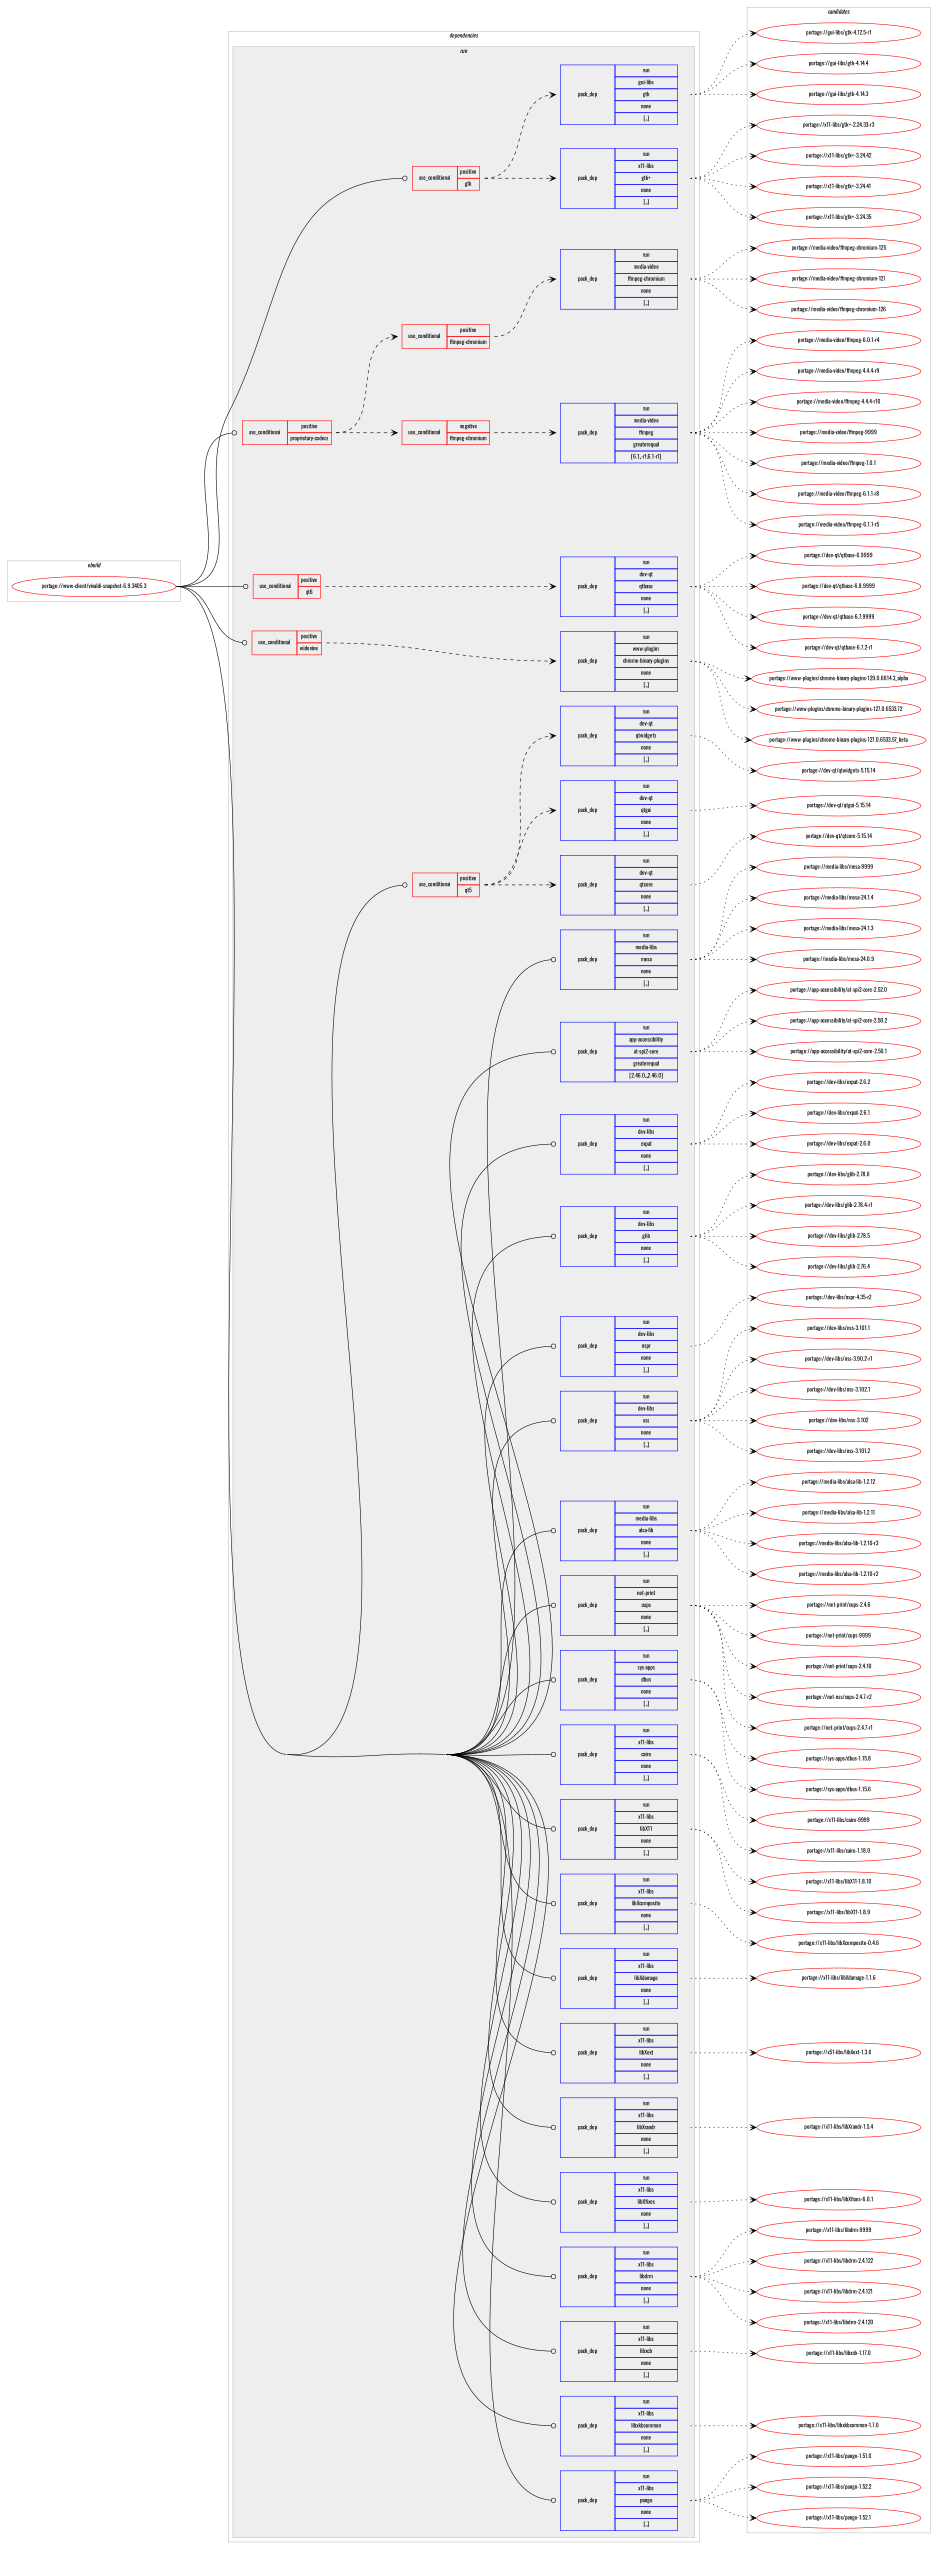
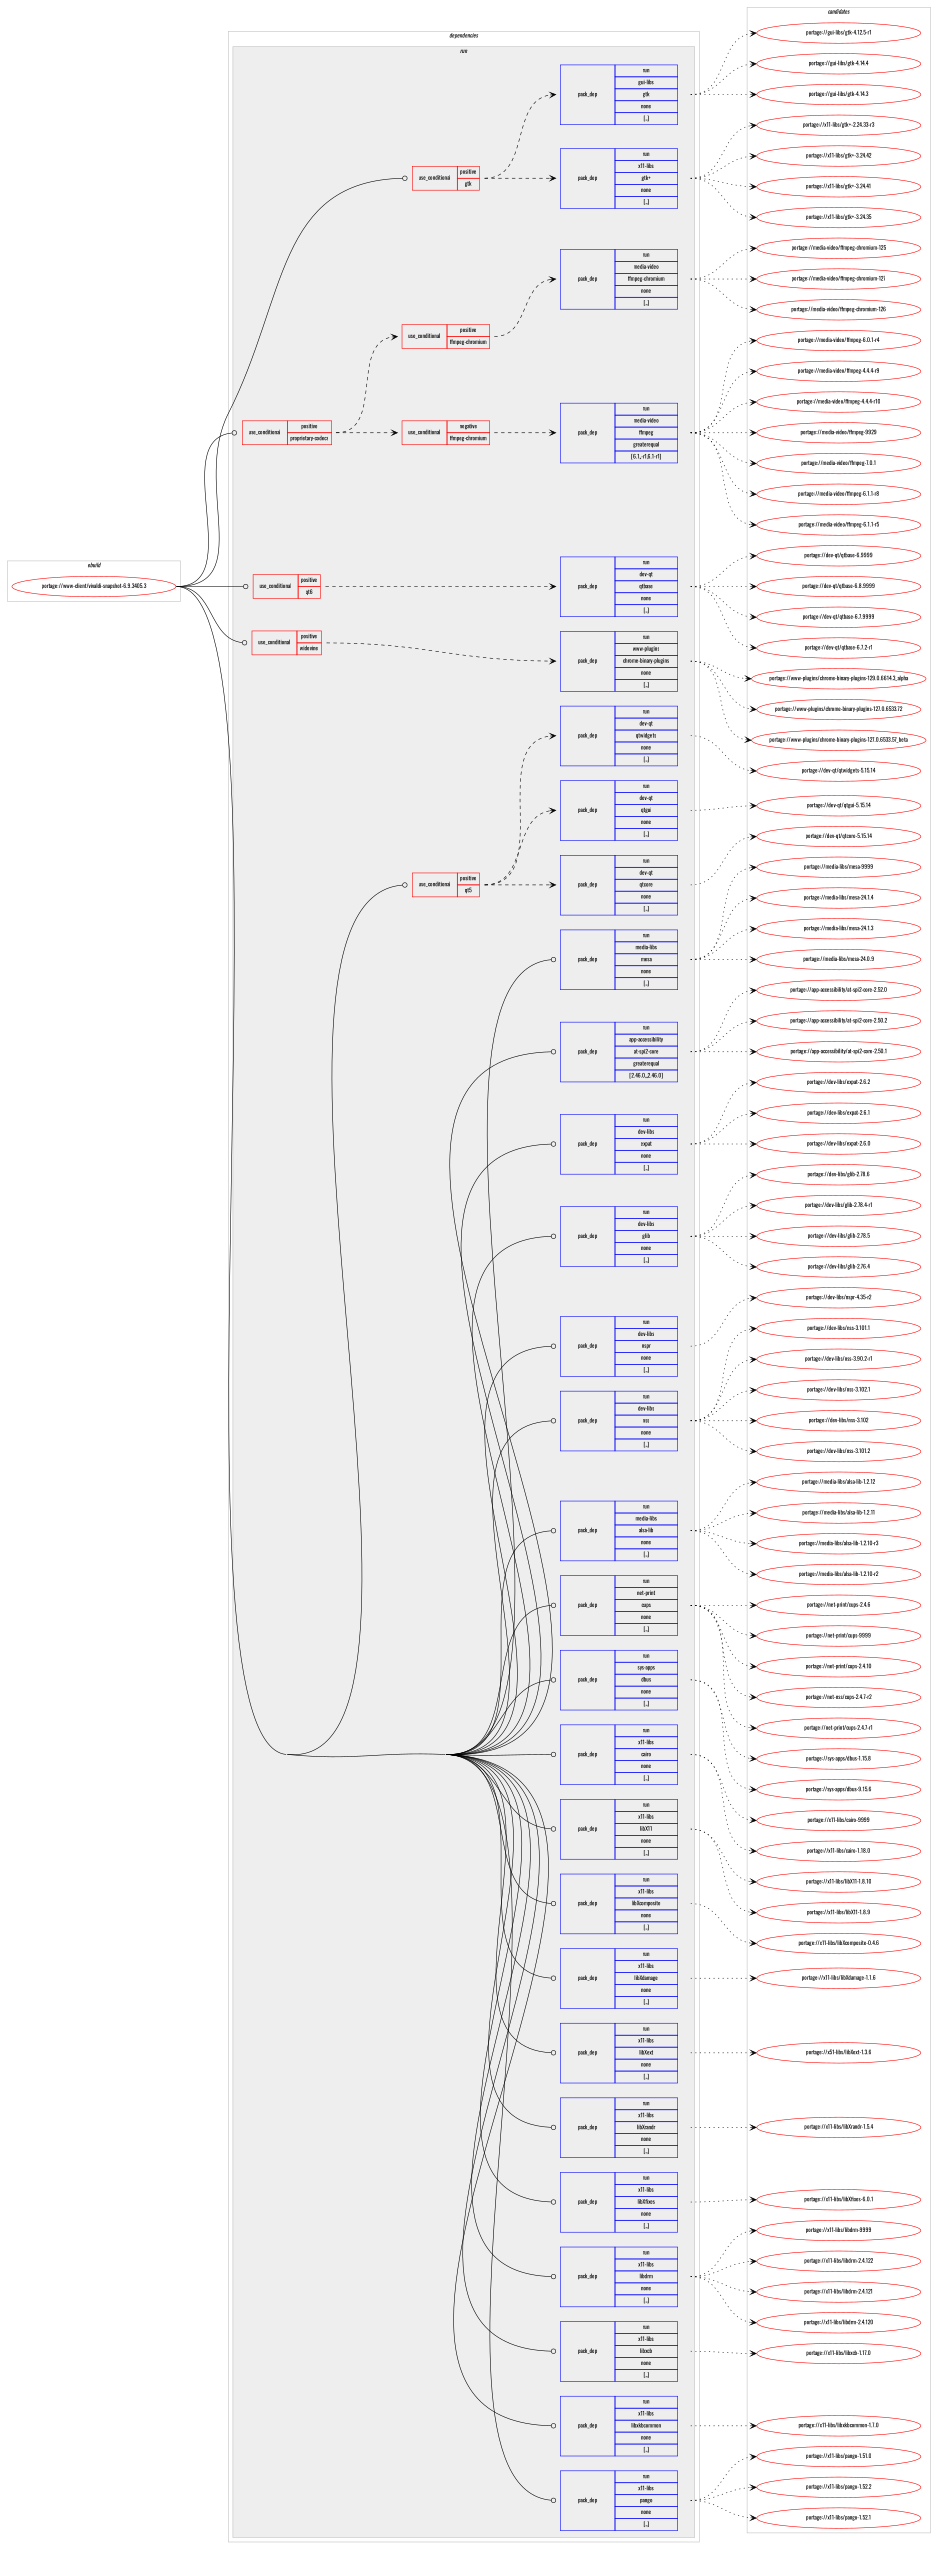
node "portage://media-video/ffmpeg-9999": label "portage://media-video/ffmpeg-9999" -> "portage://media-video/ffmpeg-9929"
node "portage://sys-apps/dbus-1.15.6": label "portage://sys-apps/dbus-1.15.6" -> "portage://sys-apps/dbus-9.15.6"
